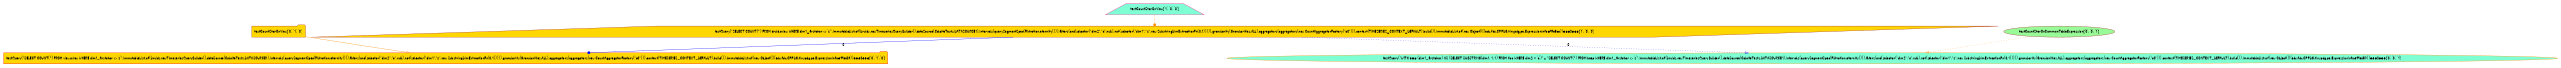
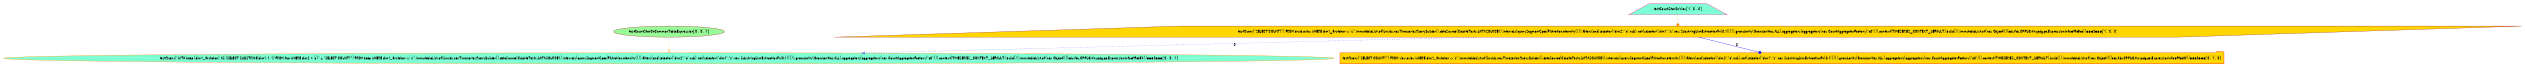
node "testCountStarOnView['0', '1', '0']": removed
